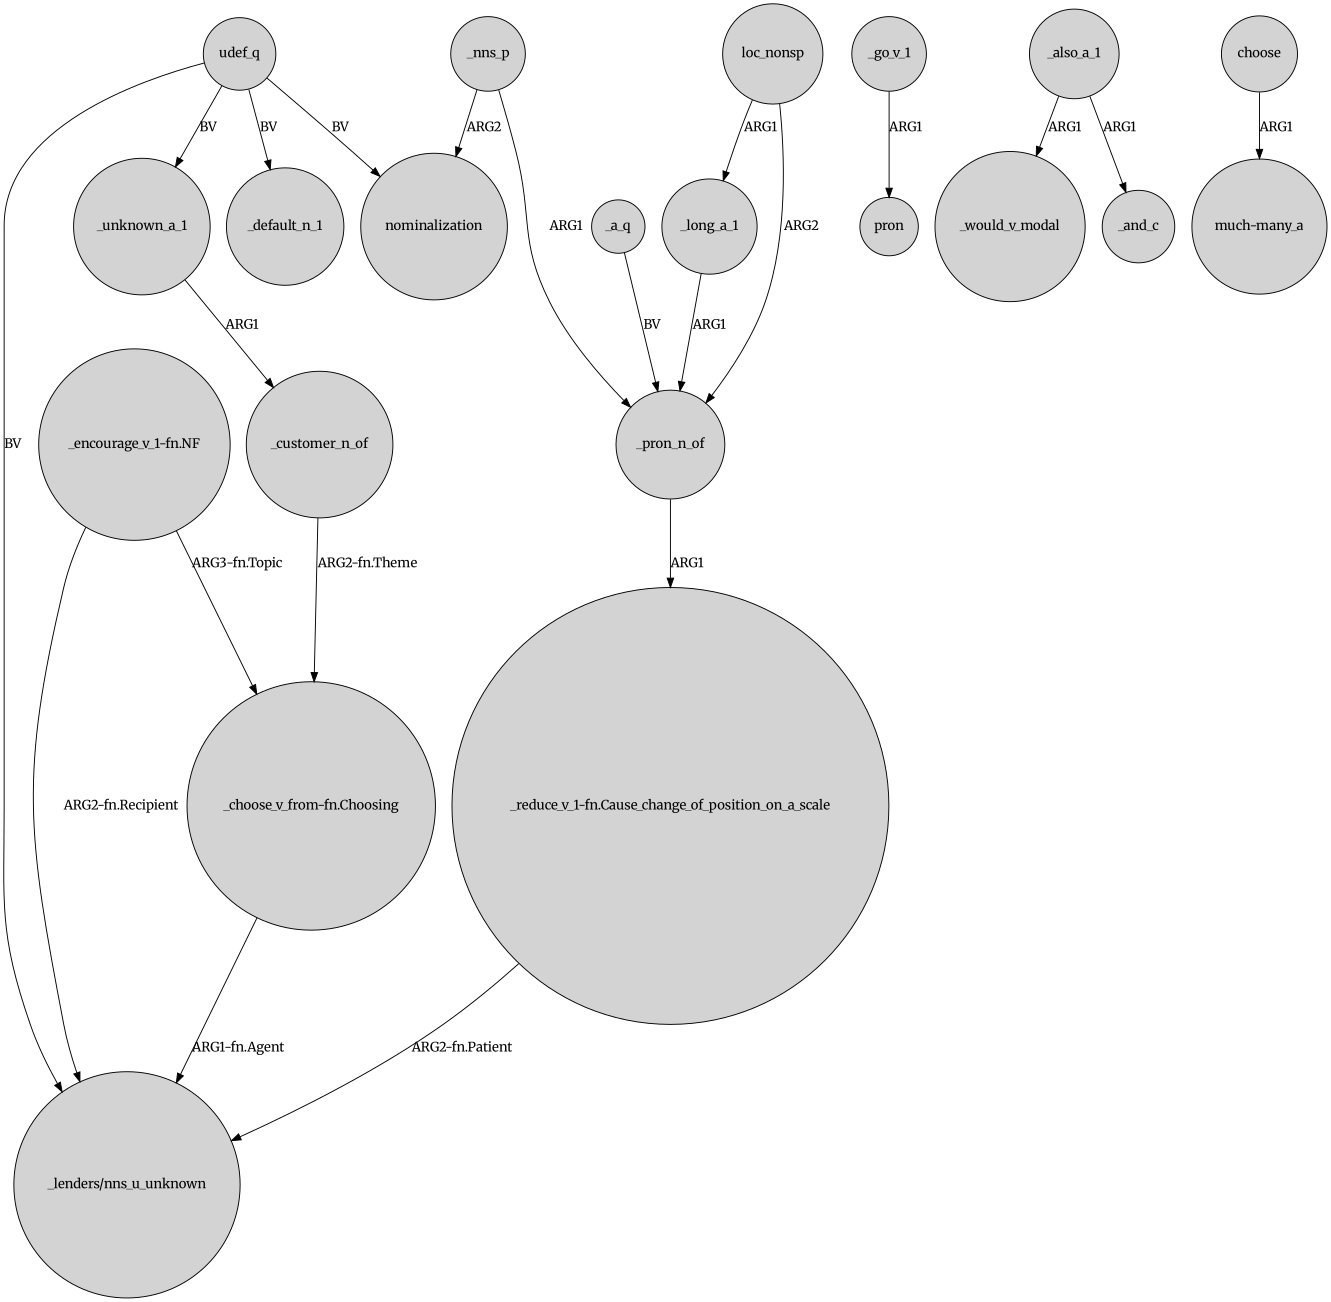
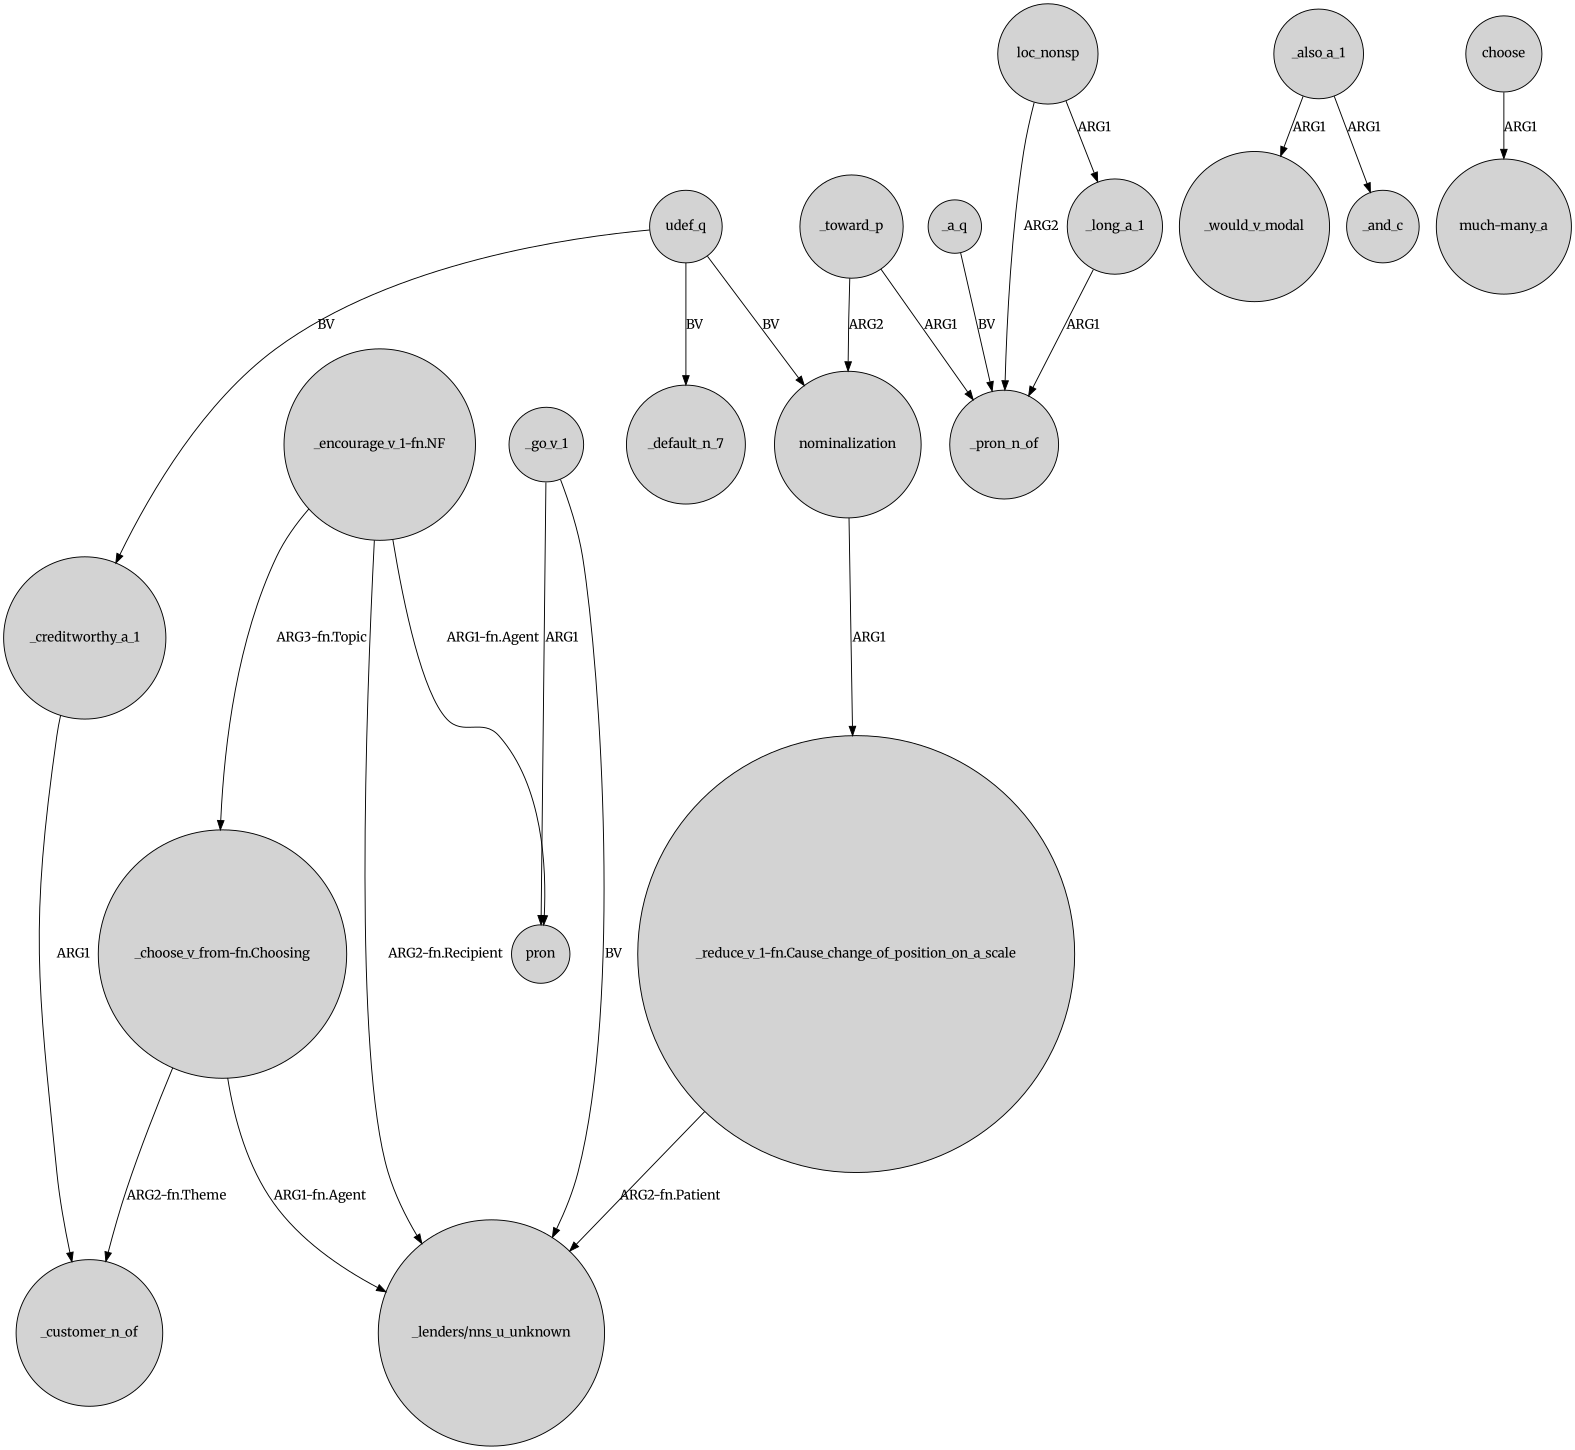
node "_nns_p": label "_nns_p" -> "_toward_p"
node "_unknown_a_1": label "_unknown_a_1" -> "_creditworthy_a_1"
node "_default_n_1": label "_default_n_1" -> "_default_n_7"
edge "udef_q" -> "_lenders/nns_u_unknown": now "_go_v_1" -> "_lenders/nns_u_unknown"
edge "_pron_n_of" -> "_reduce_v_1-fn.Cause_change_of_position_on_a_scale": now "nominalization" -> "_reduce_v_1-fn.Cause_change_of_position_on_a_scale"
edge "_customer_n_of" -> "_choose_v_from-fn.Choosing": reversed
edge "_encourage_v_1-fn.NF" -> "pron": added, label "ARG1-fn.Agent"
